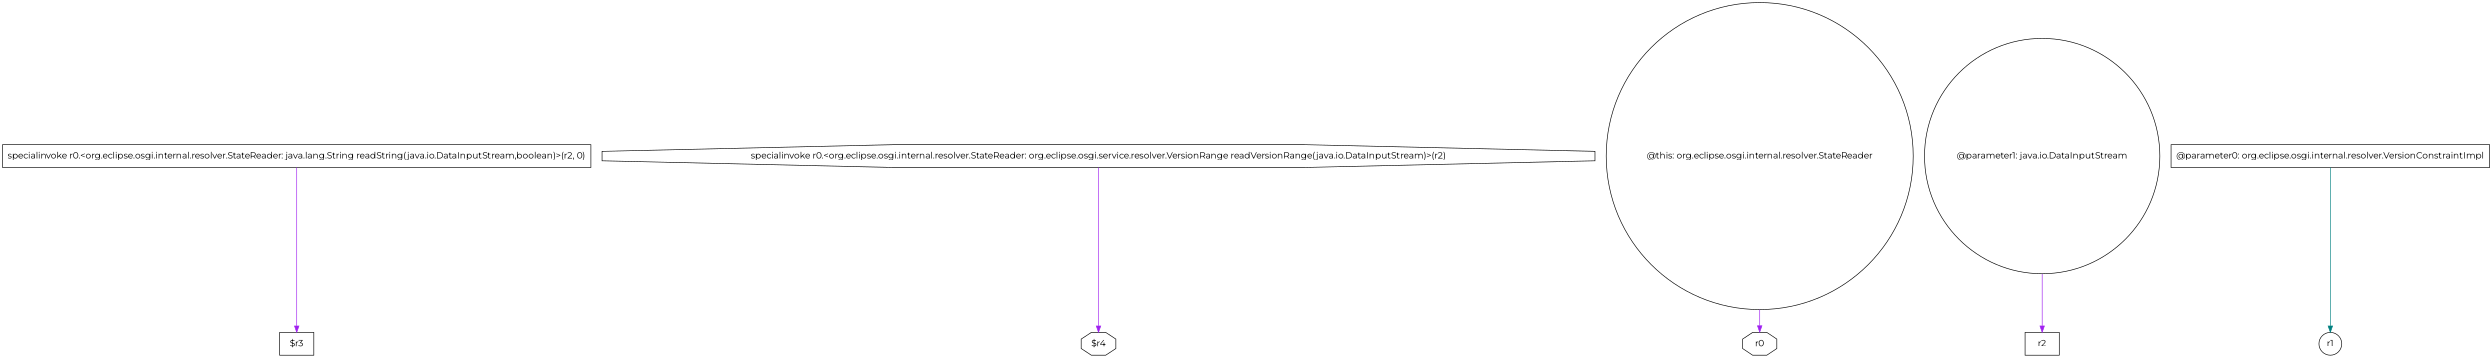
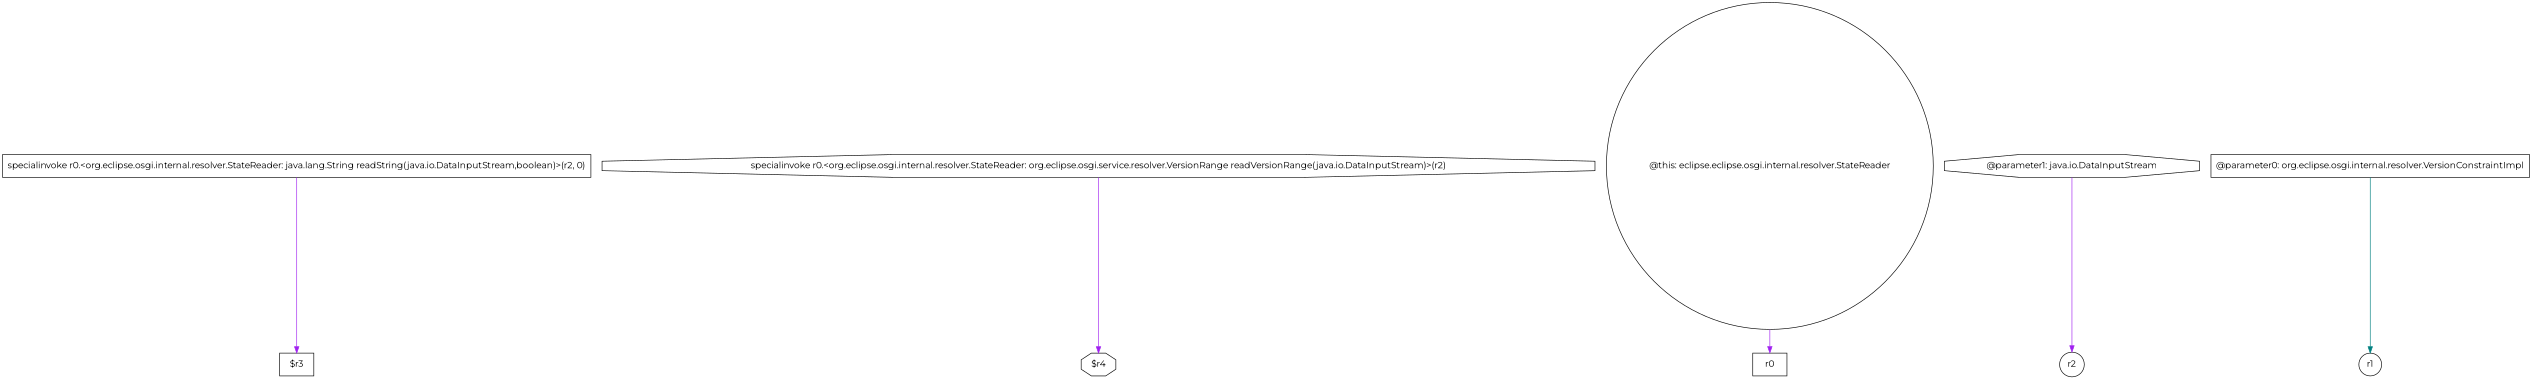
node "@this: org.eclipse.osgi.internal.resolver.StateReader": label "@this: org.eclipse.osgi.internal.resolver.StateReader" -> "@this: eclipse.eclipse.osgi.internal.resolver.StateReader"
node "@parameter1: java.io.DataInputStream": shape circle -> octagon
node "r0": shape octagon -> box
node "r2": shape box -> circle
